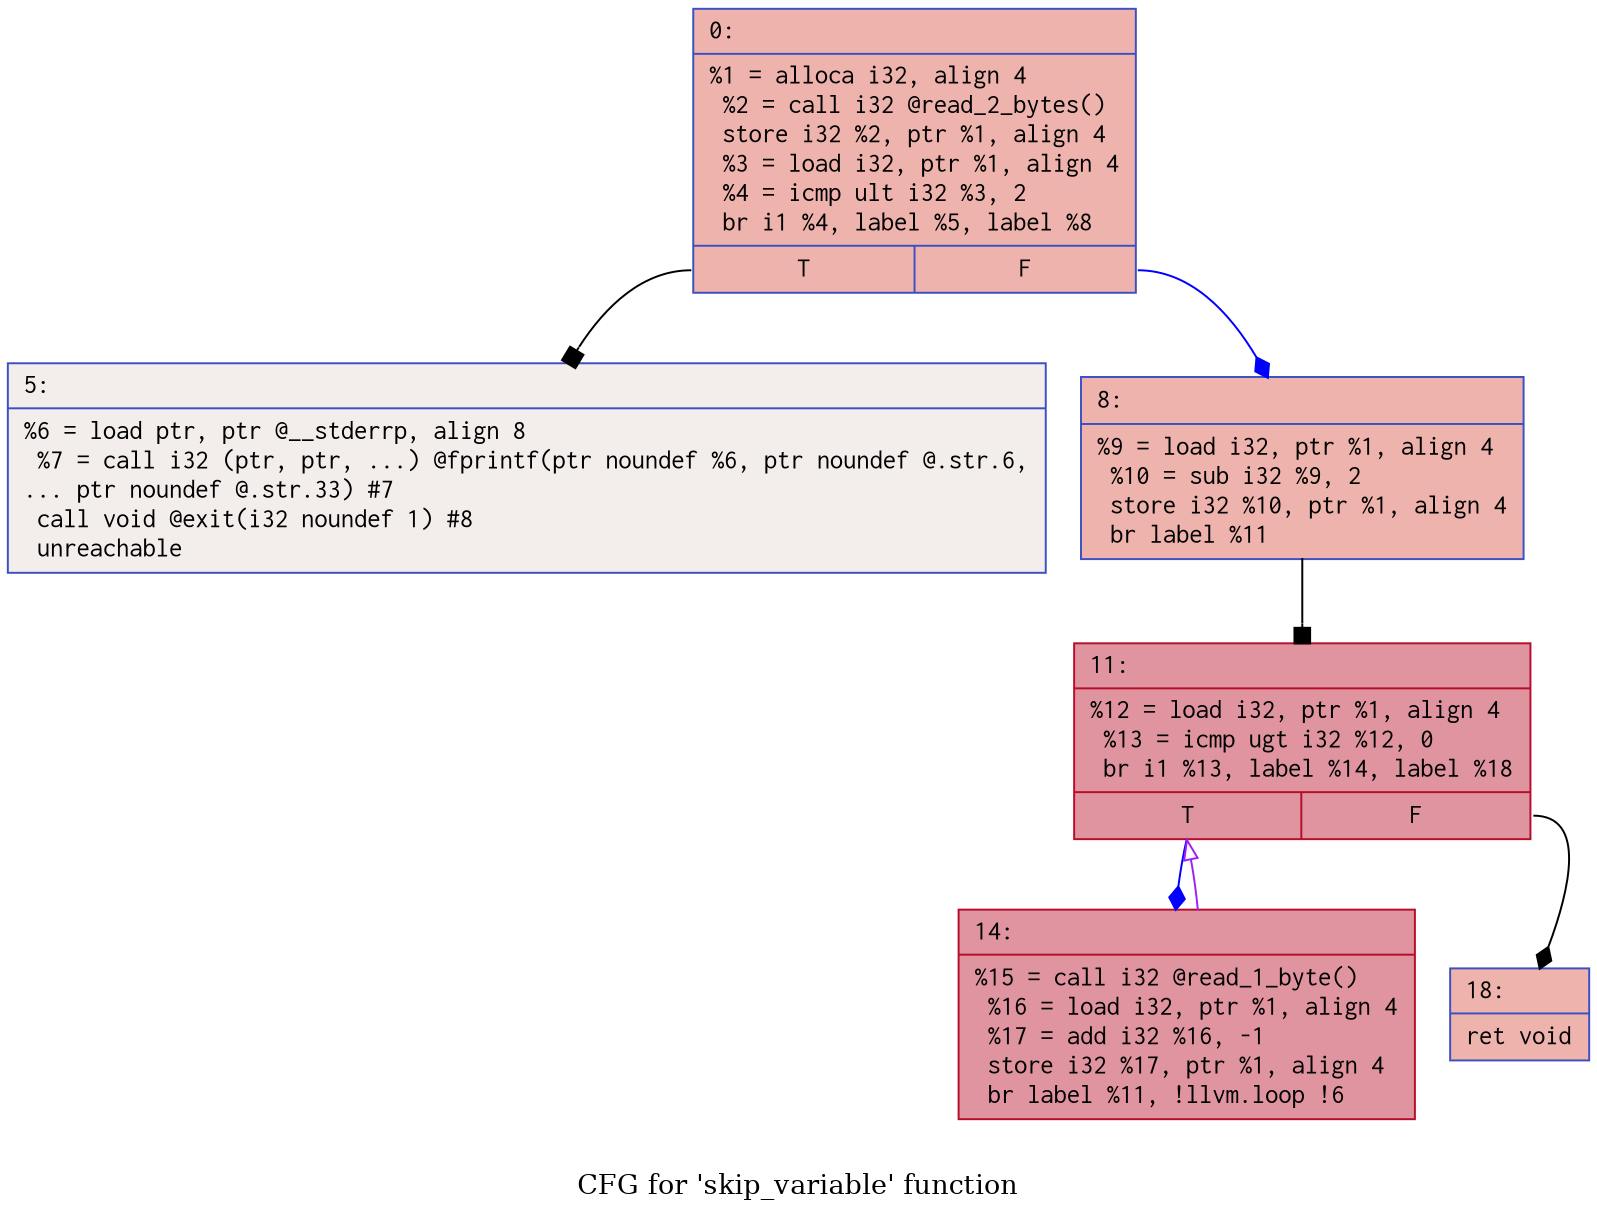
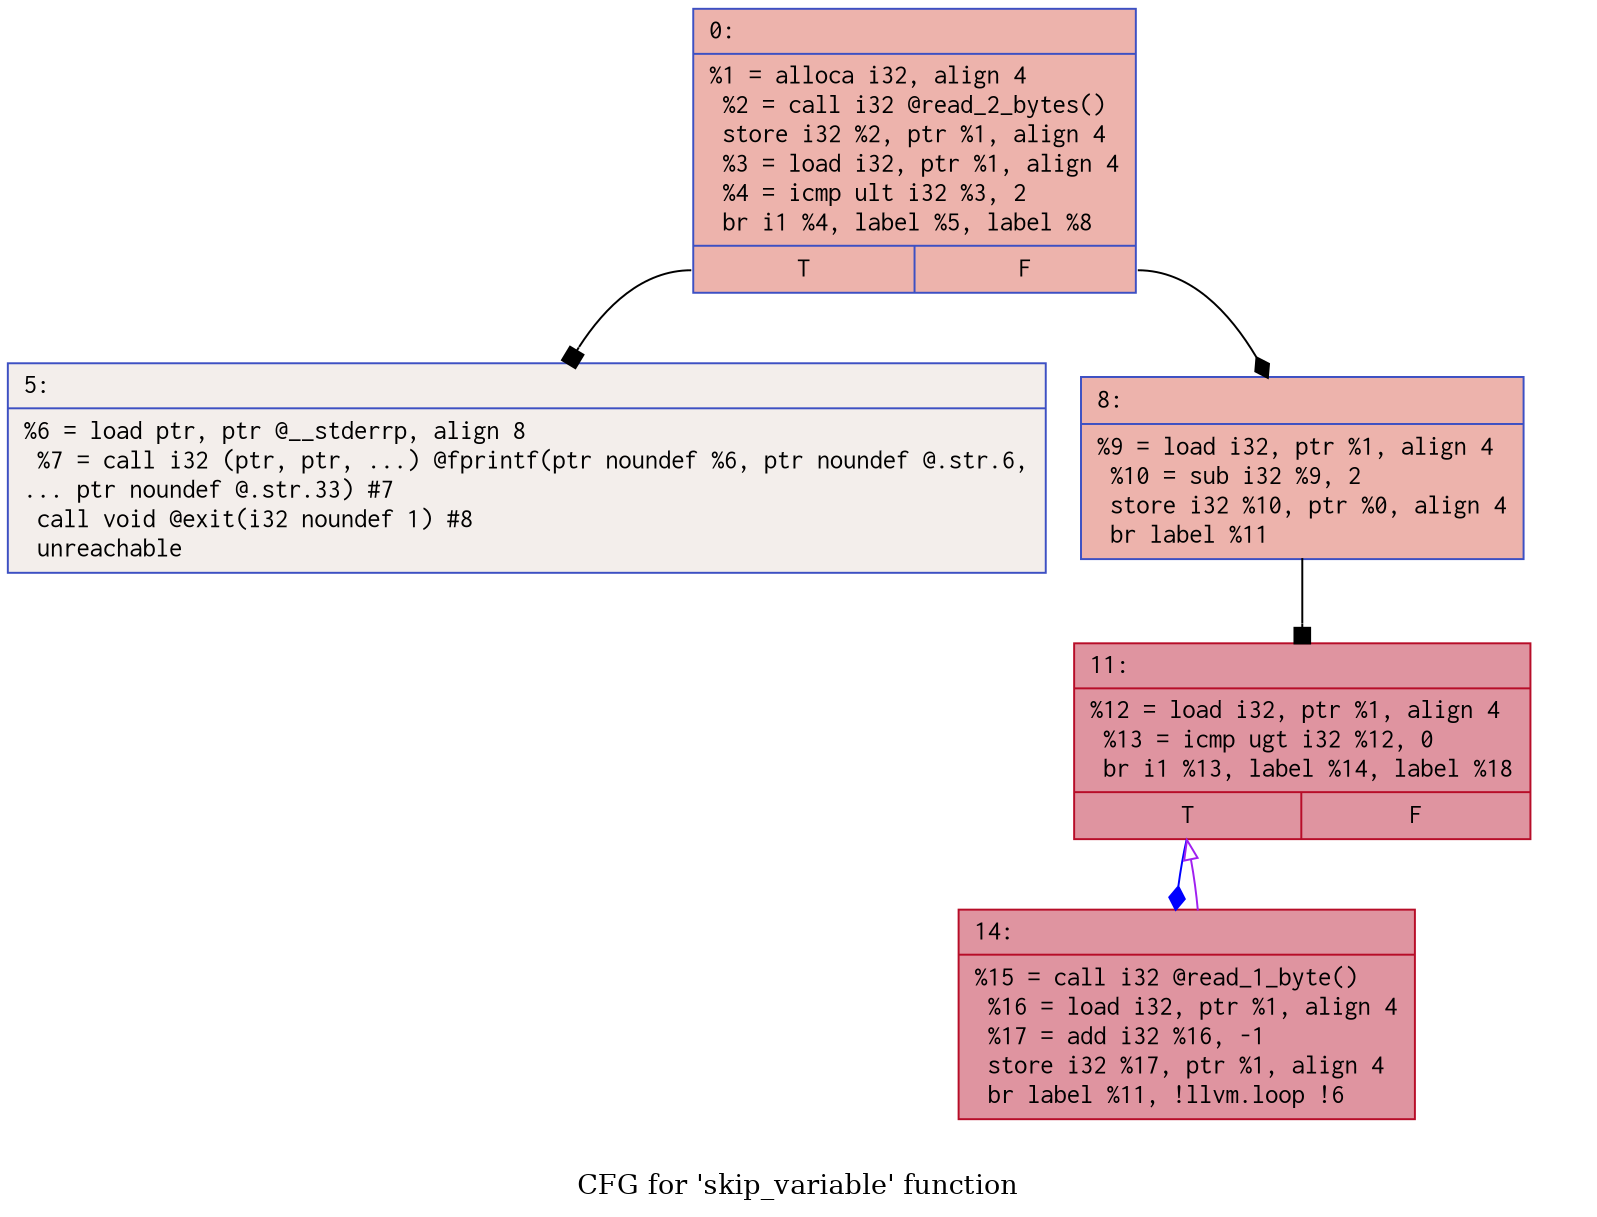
edge "0:" -> "8:": color blue -> black
node "8:": text "store i32 %10, ptr %1, align 4" -> "store i32 %10, ptr %0, align 4"
node "18:": removed
